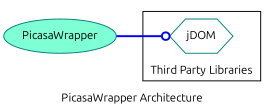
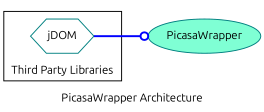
edge "PicasaWrapper" -> "jDOM": reversed
